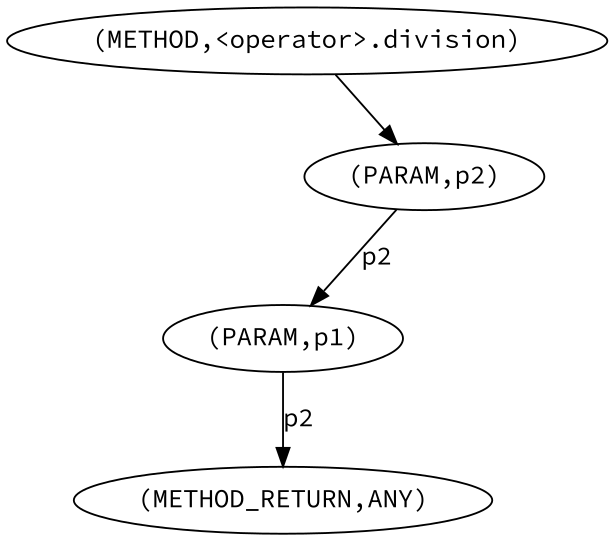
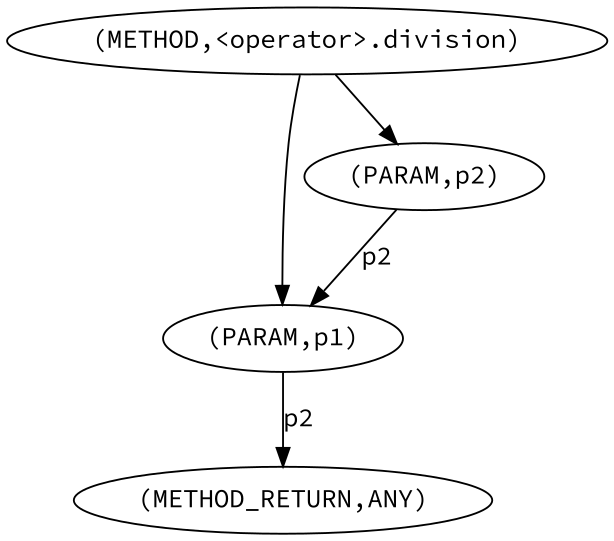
edge "(METHOD,<operator>.division)" -> "(PARAM,p1)": added
